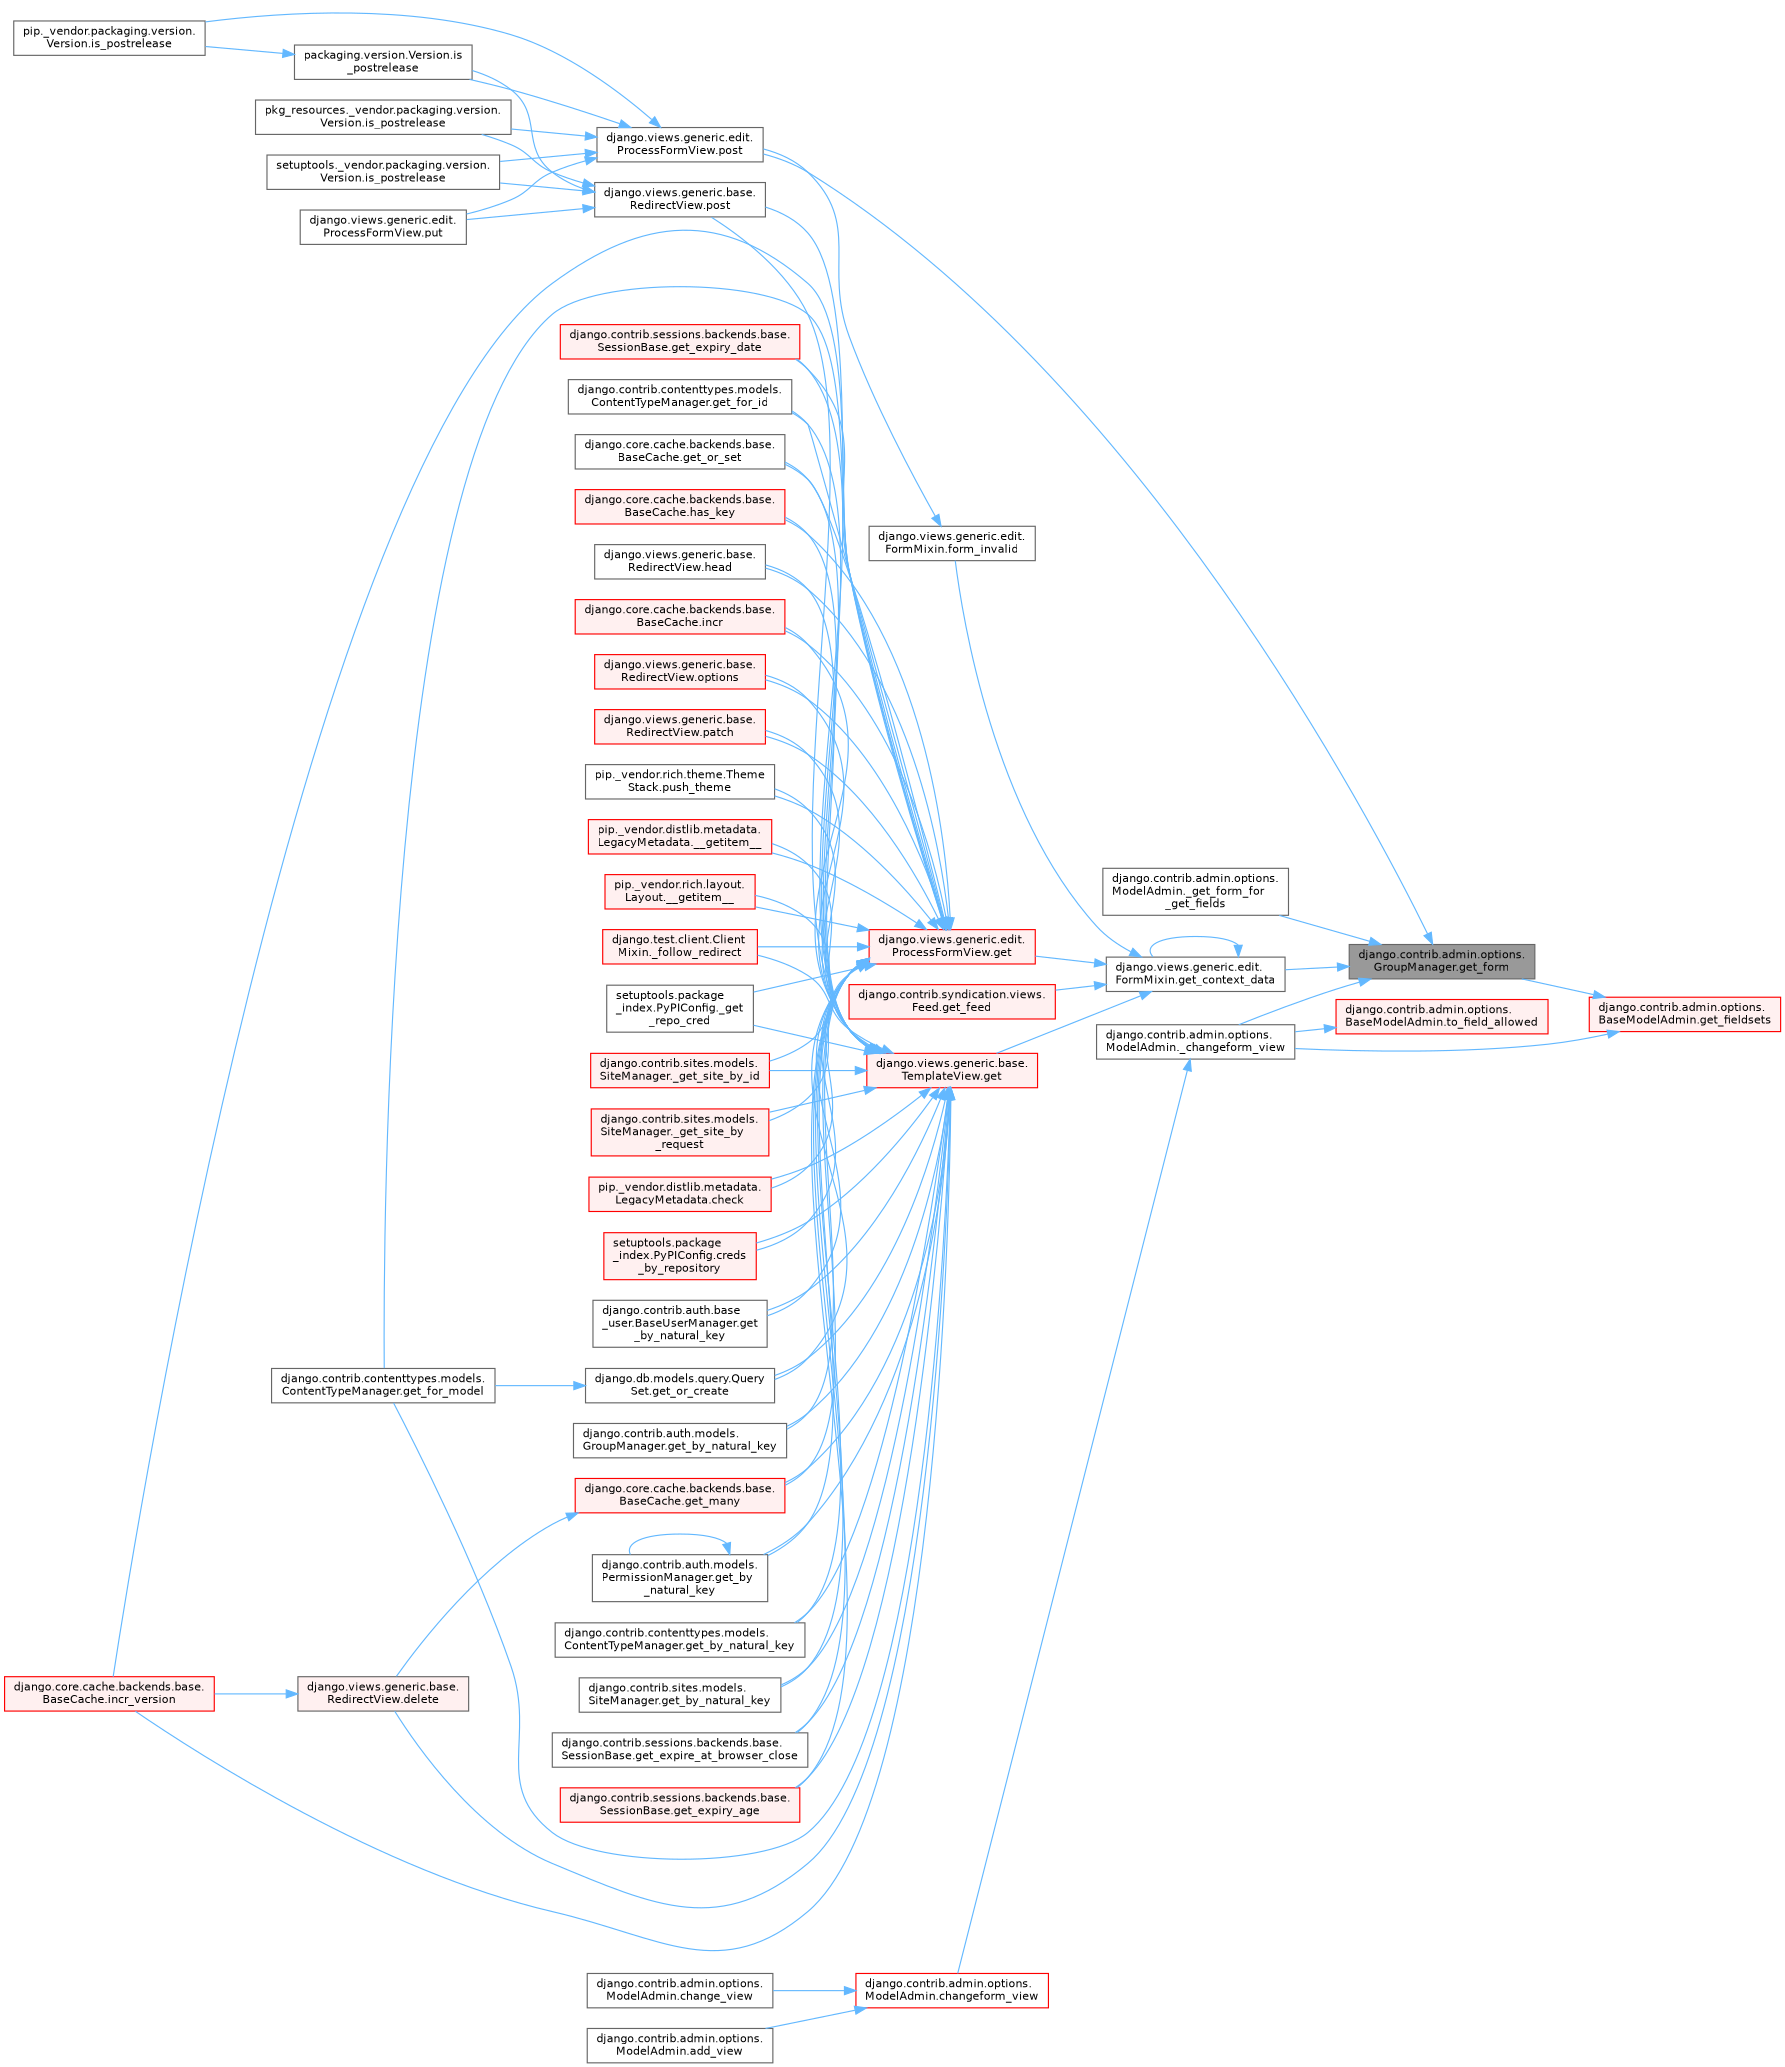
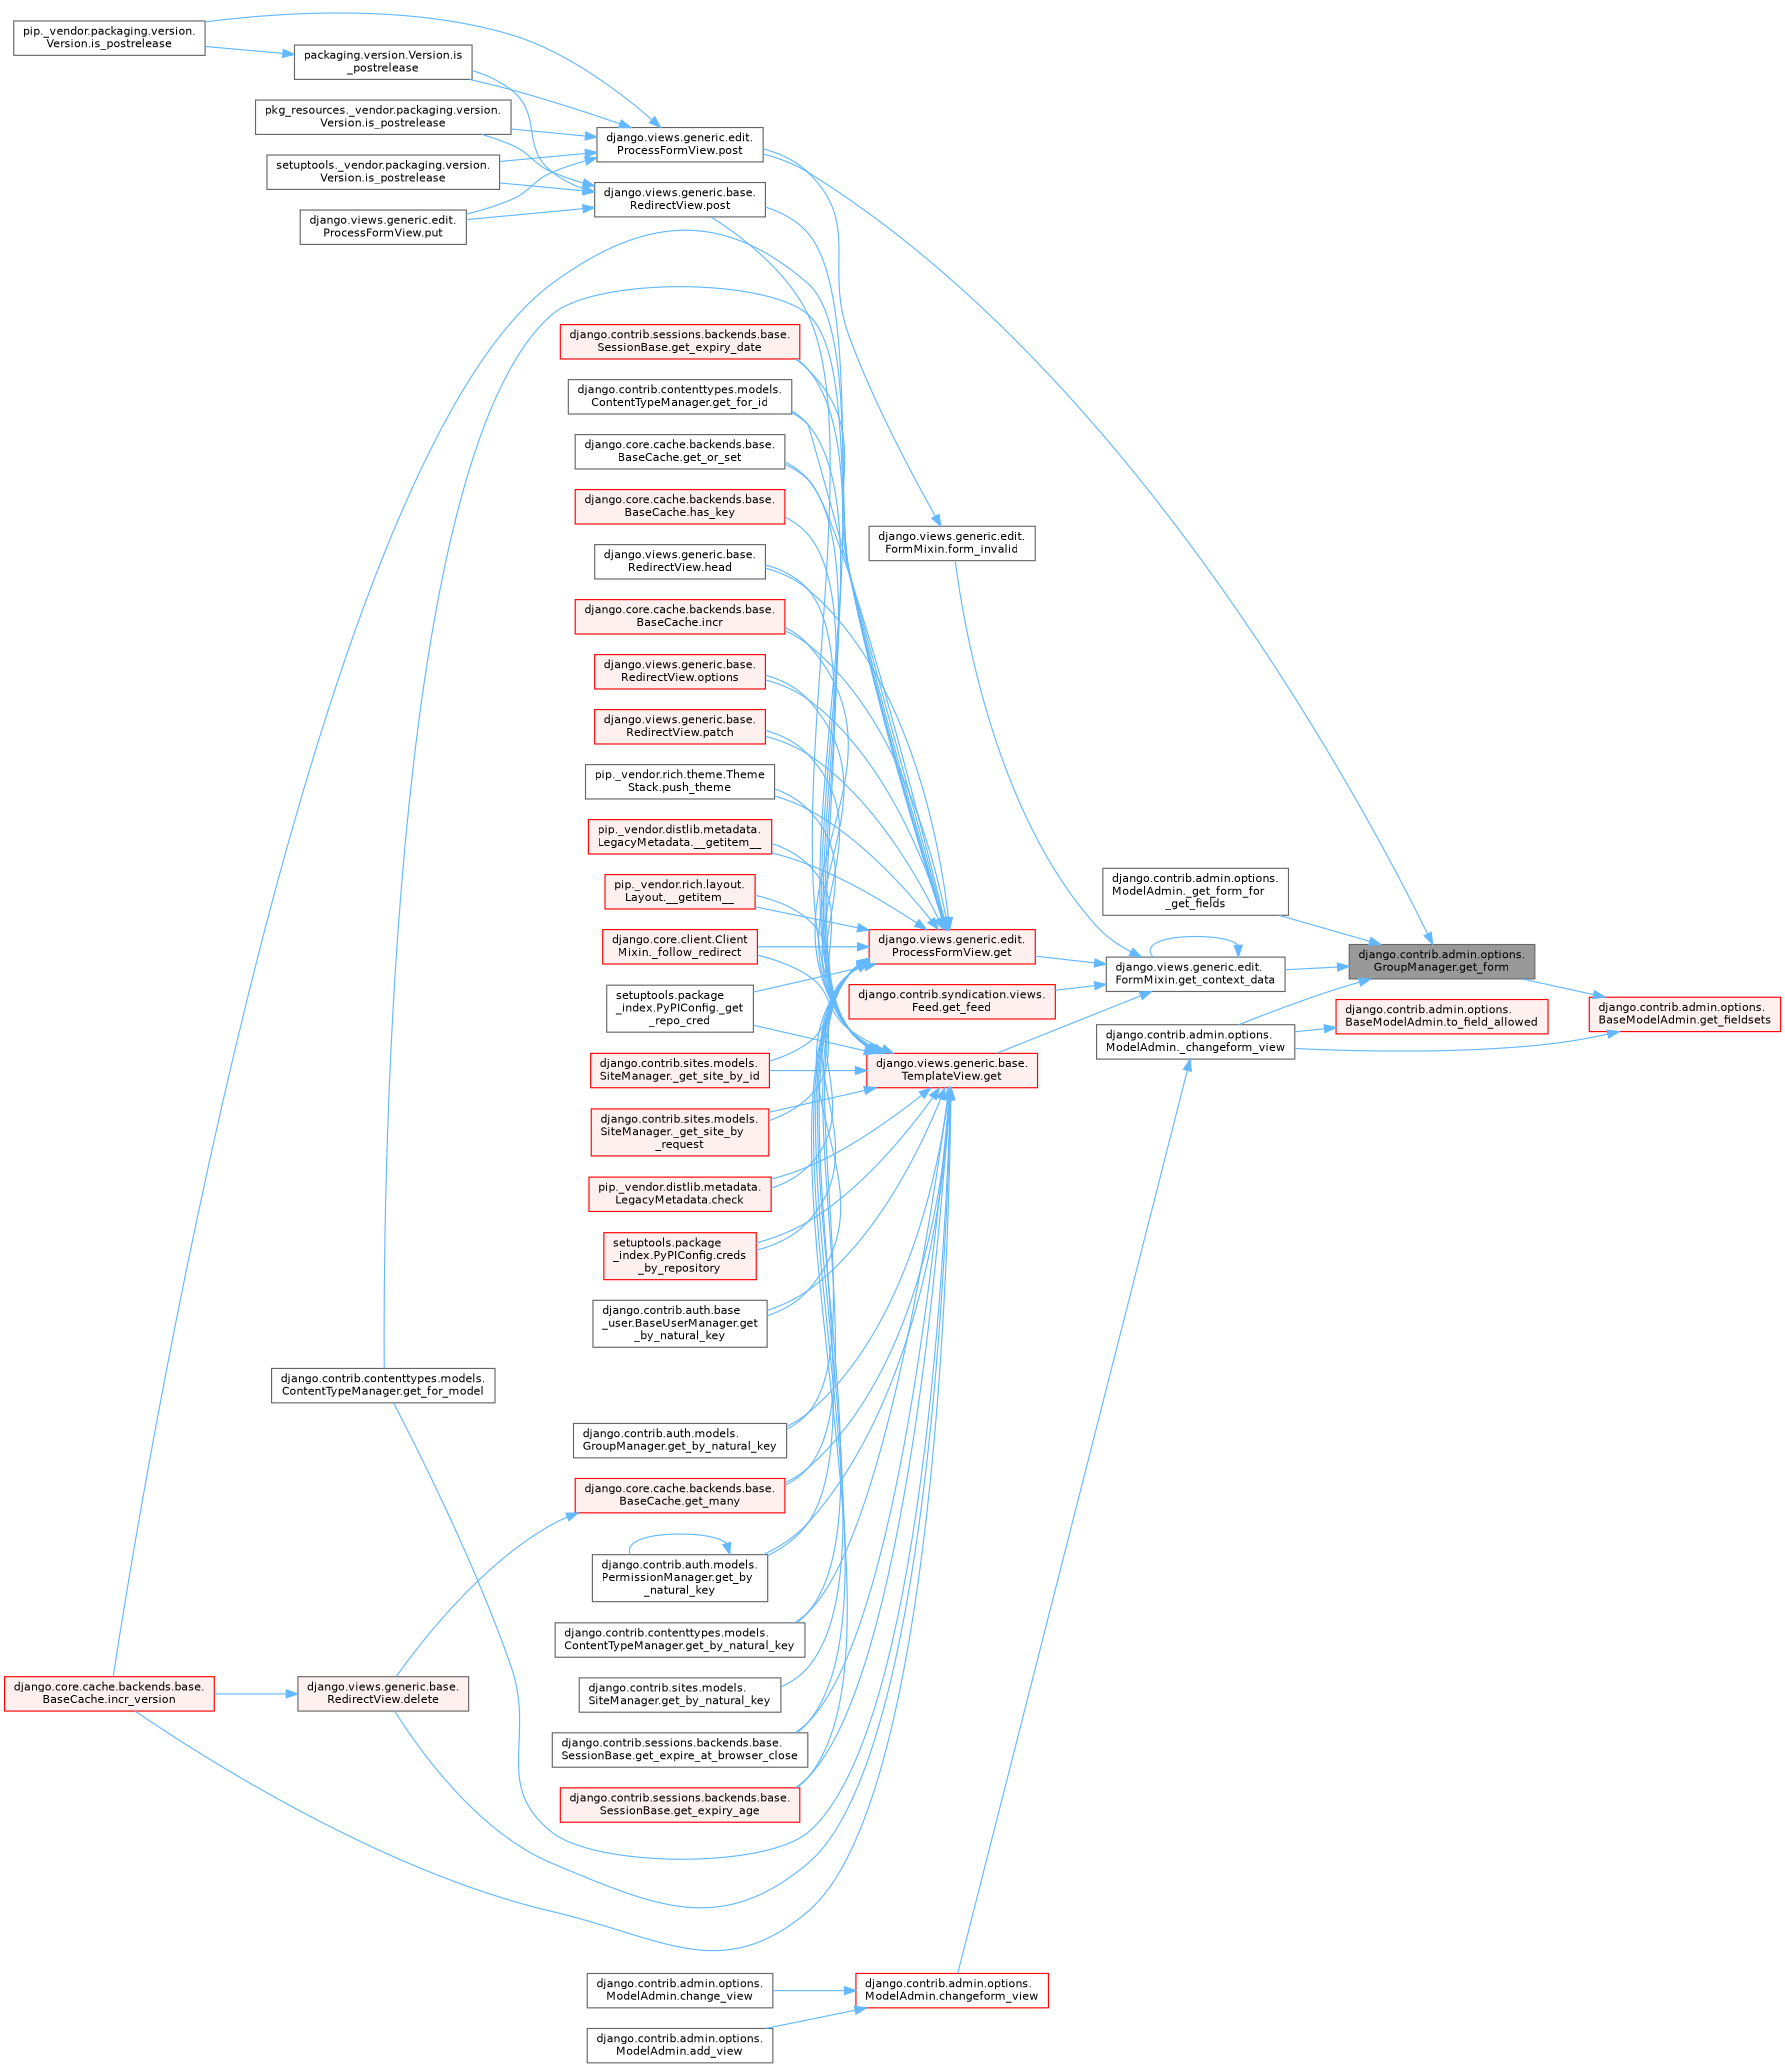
edge "django.core.cache.backends.base. BaseCache.has_key" -> "django.views.generic.edit. ProcessFormView.get": removed
node "django.test.client.Client Mixin._follow_redirect": label "django.test.client.Client Mixin._follow_redirect" -> "django.core.client.Client Mixin._follow_redirect"
node "django.db.models.query.Query Set.get_or_create": removed
edge "django.contrib.sites.models. SiteManager.get_by_natural_key" -> "django.views.generic.base. TemplateView.get": removed
